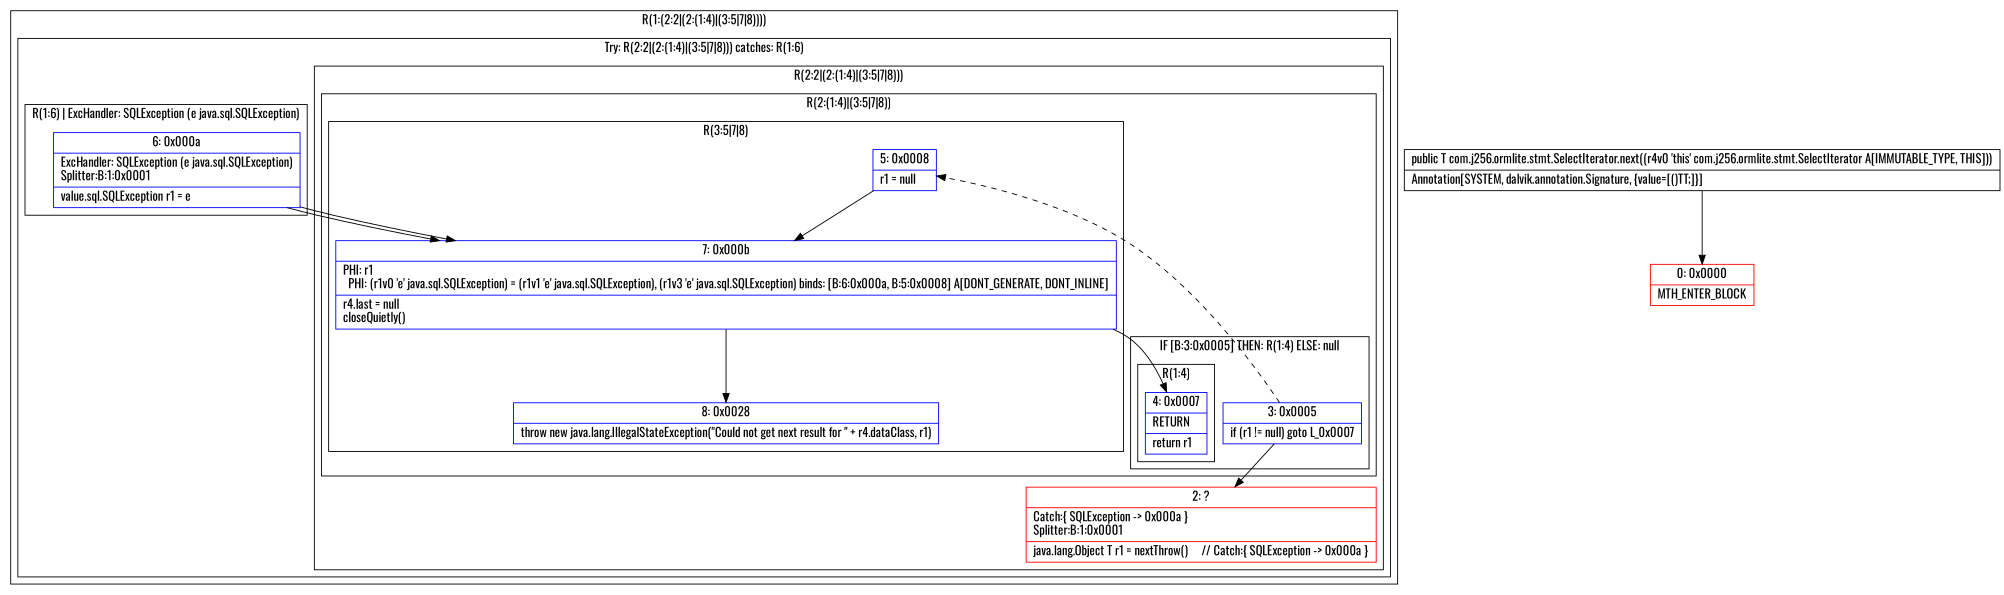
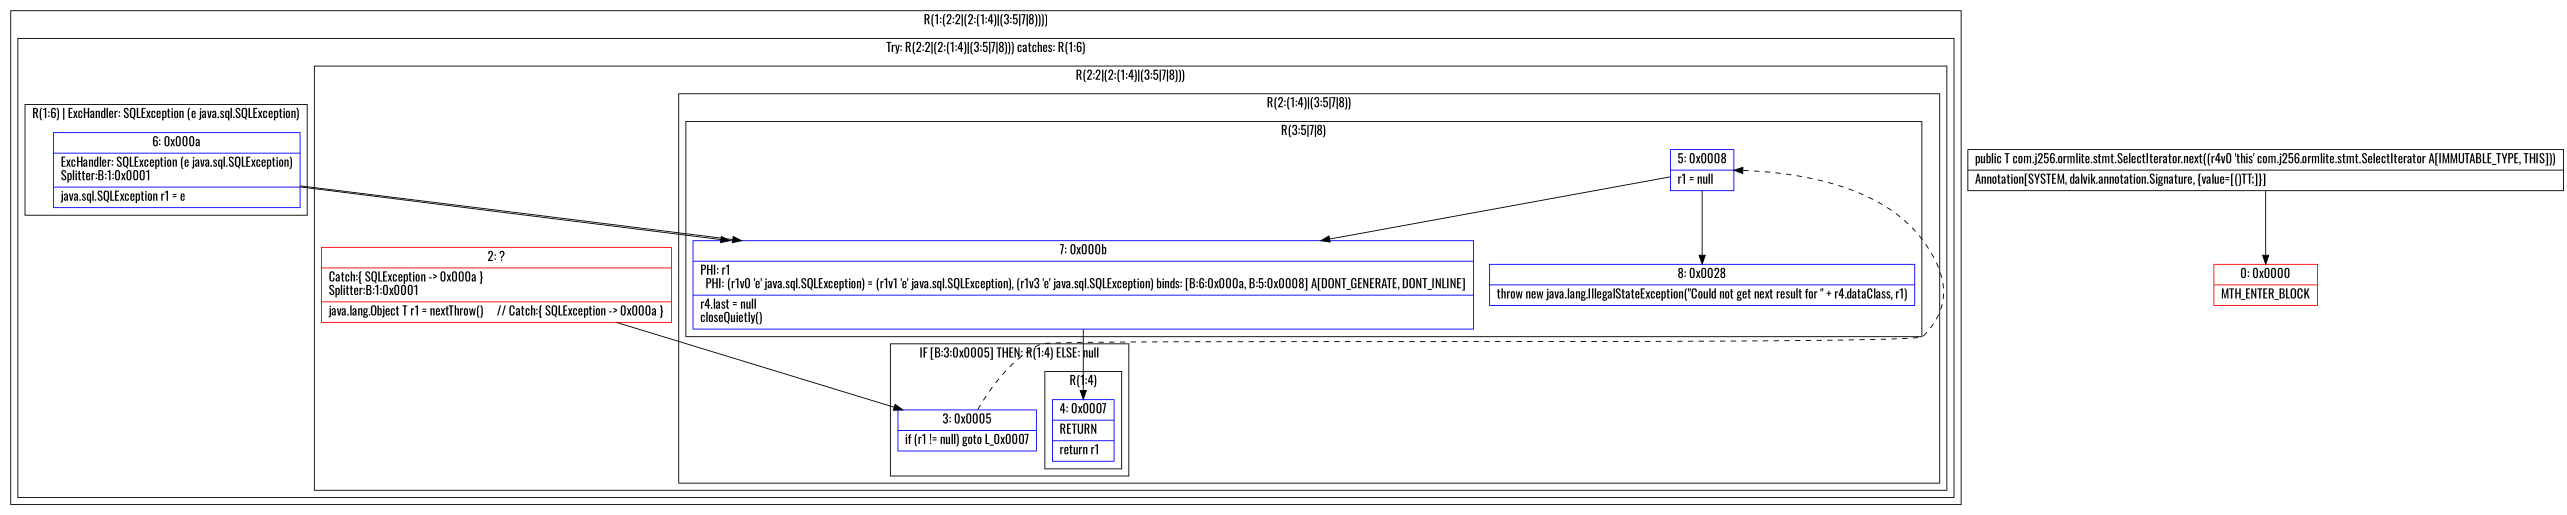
node "6: 0x000a": text "value.sql.SQLException r1 = e" -> "java.sql.SQLException r1 = e"
edge "7: 0x000b" -> "8: 0x0028": now "5: 0x0008" -> "8: 0x0028"
edge "3: 0x0005" -> "2: ?": reversed
